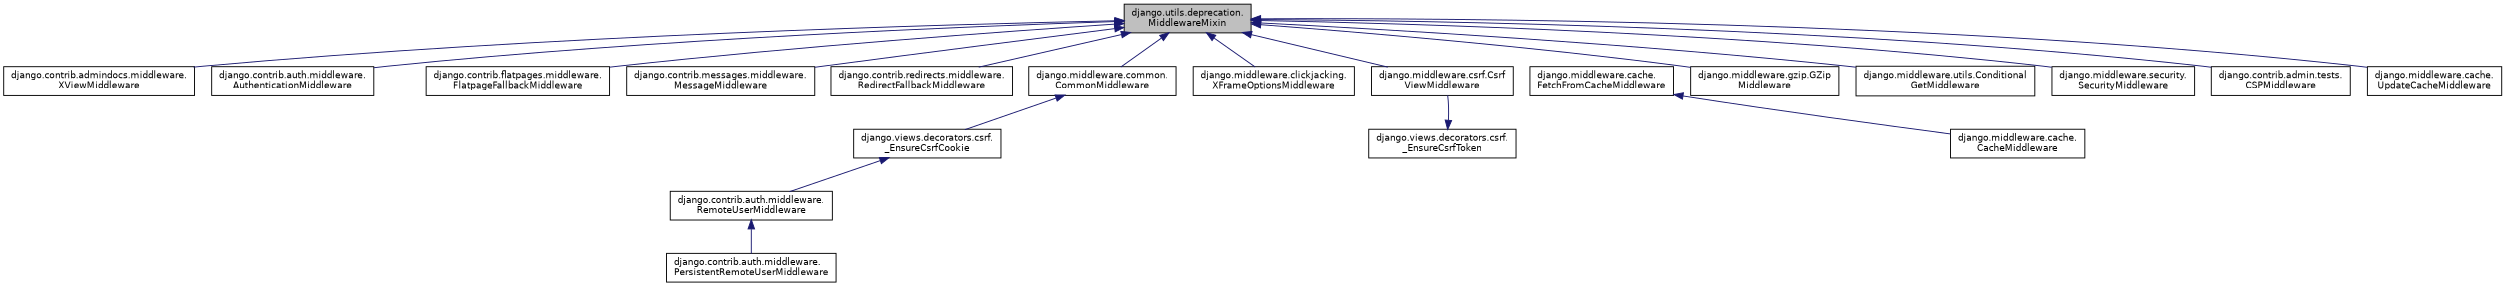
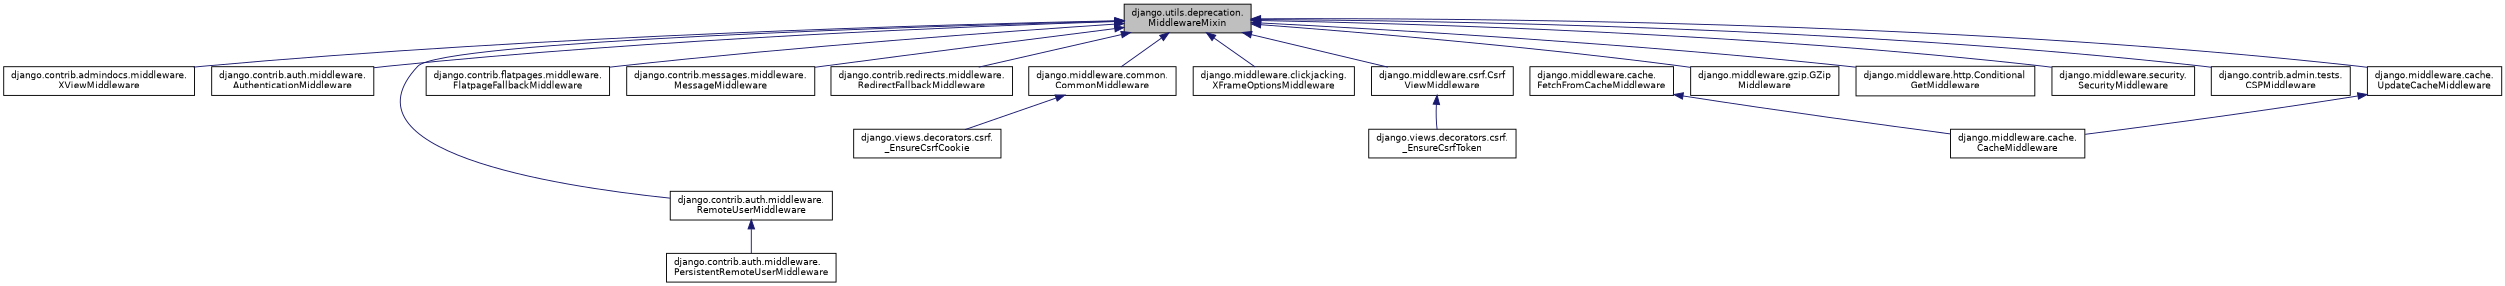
node "django.middleware.utils.Conditional GetMiddleware": label "django.middleware.utils.Conditional GetMiddleware" -> "django.middleware.http.Conditional GetMiddleware"
edge "django.middleware.csrf.Csrf ViewMiddleware" -> "django.views.decorators.csrf. _EnsureCsrfToken": reversed
edge "django.middleware.cache. CacheMiddleware" -> "django.middleware.cache. UpdateCacheMiddleware": added
edge "django.contrib.auth.middleware. RemoteUserMiddleware" -> "django.views.decorators.csrf. _EnsureCsrfCookie": now "django.contrib.auth.middleware. RemoteUserMiddleware" -> "django.utils.deprecation. MiddlewareMixin"
